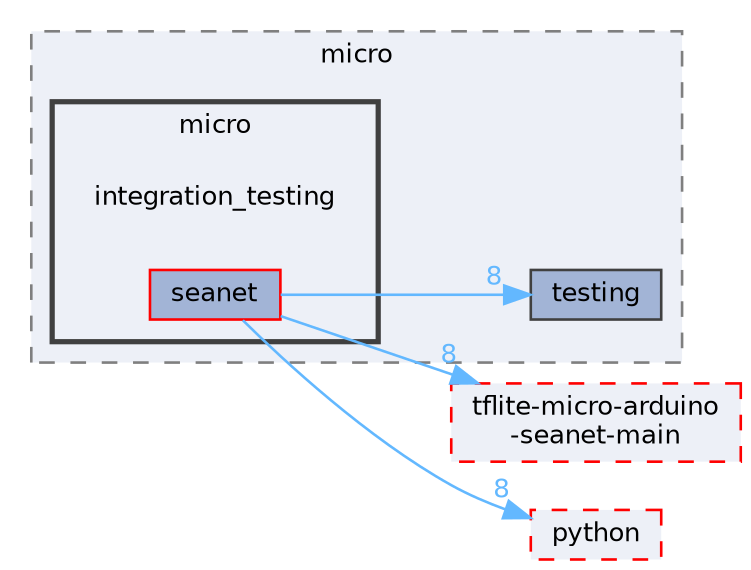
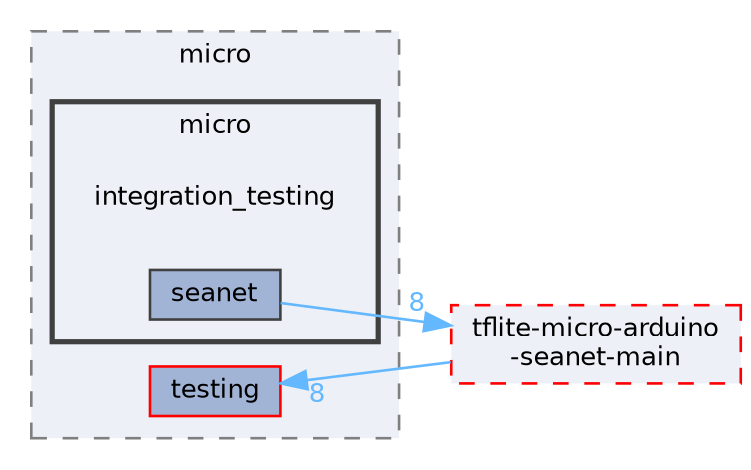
node "seanet": color red -> grey25
edge "seanet" -> "testing": now "tflite-micro-arduino -seanet-main" -> "testing"
node "testing": color grey25 -> red
node "python": removed
